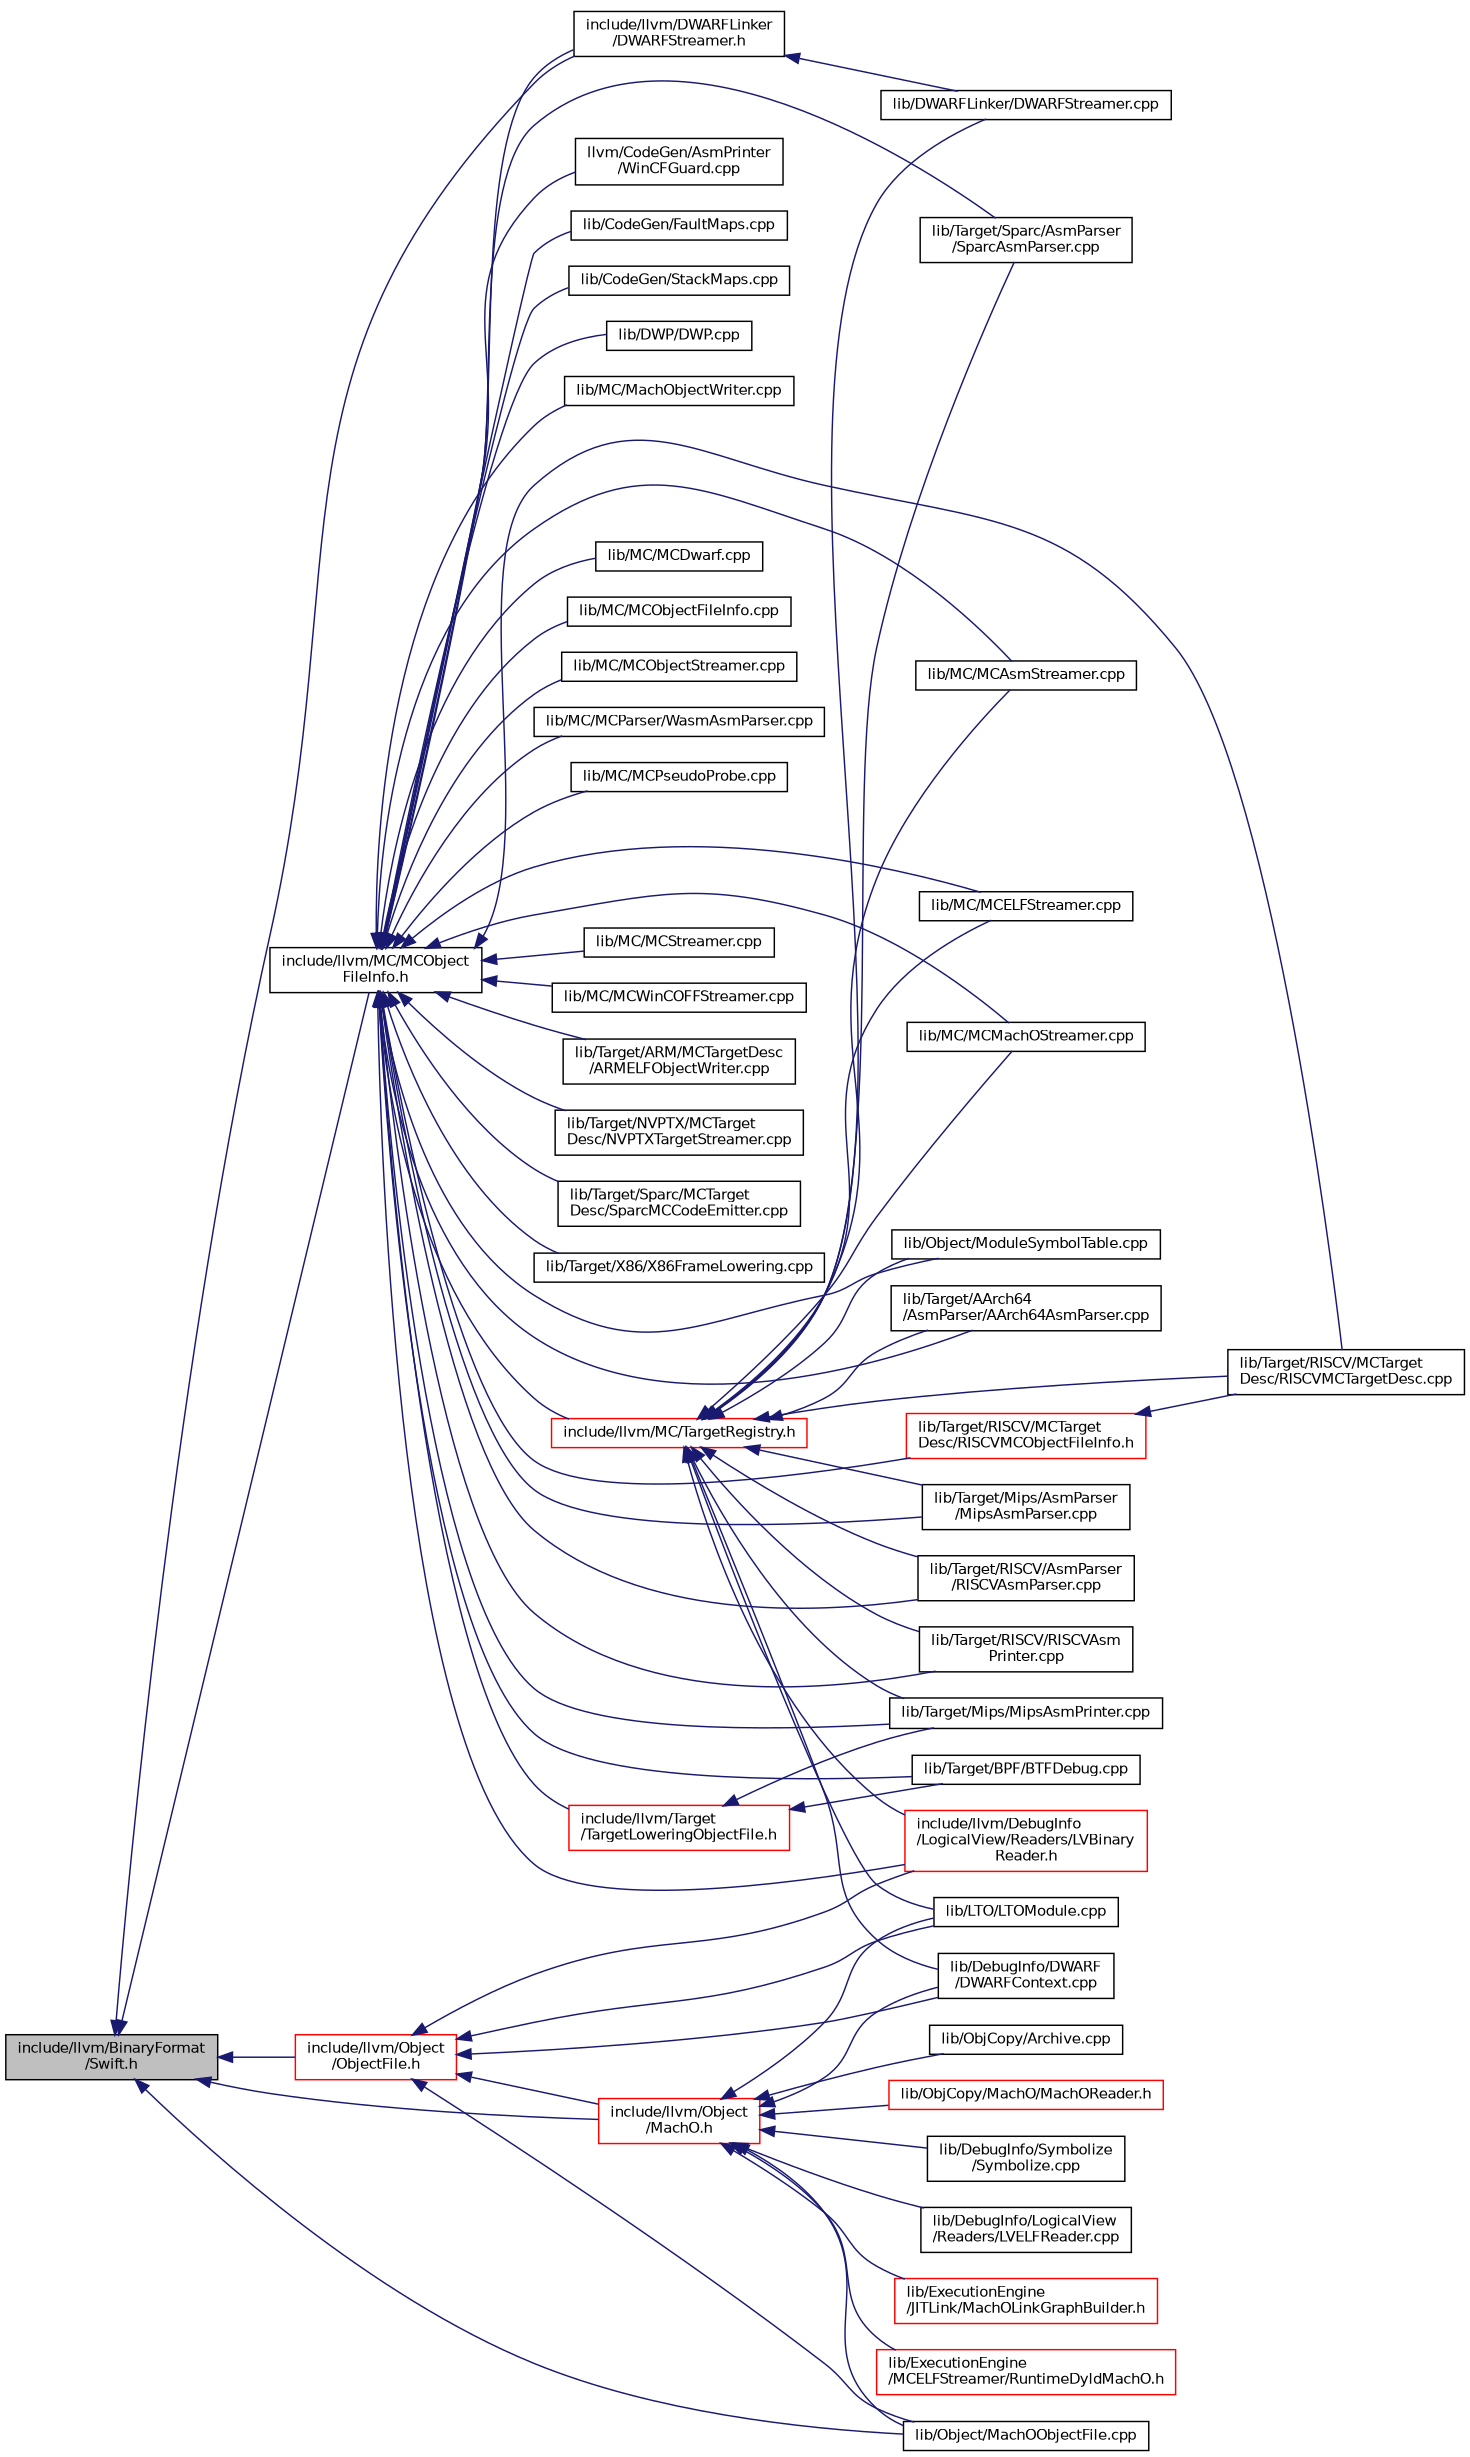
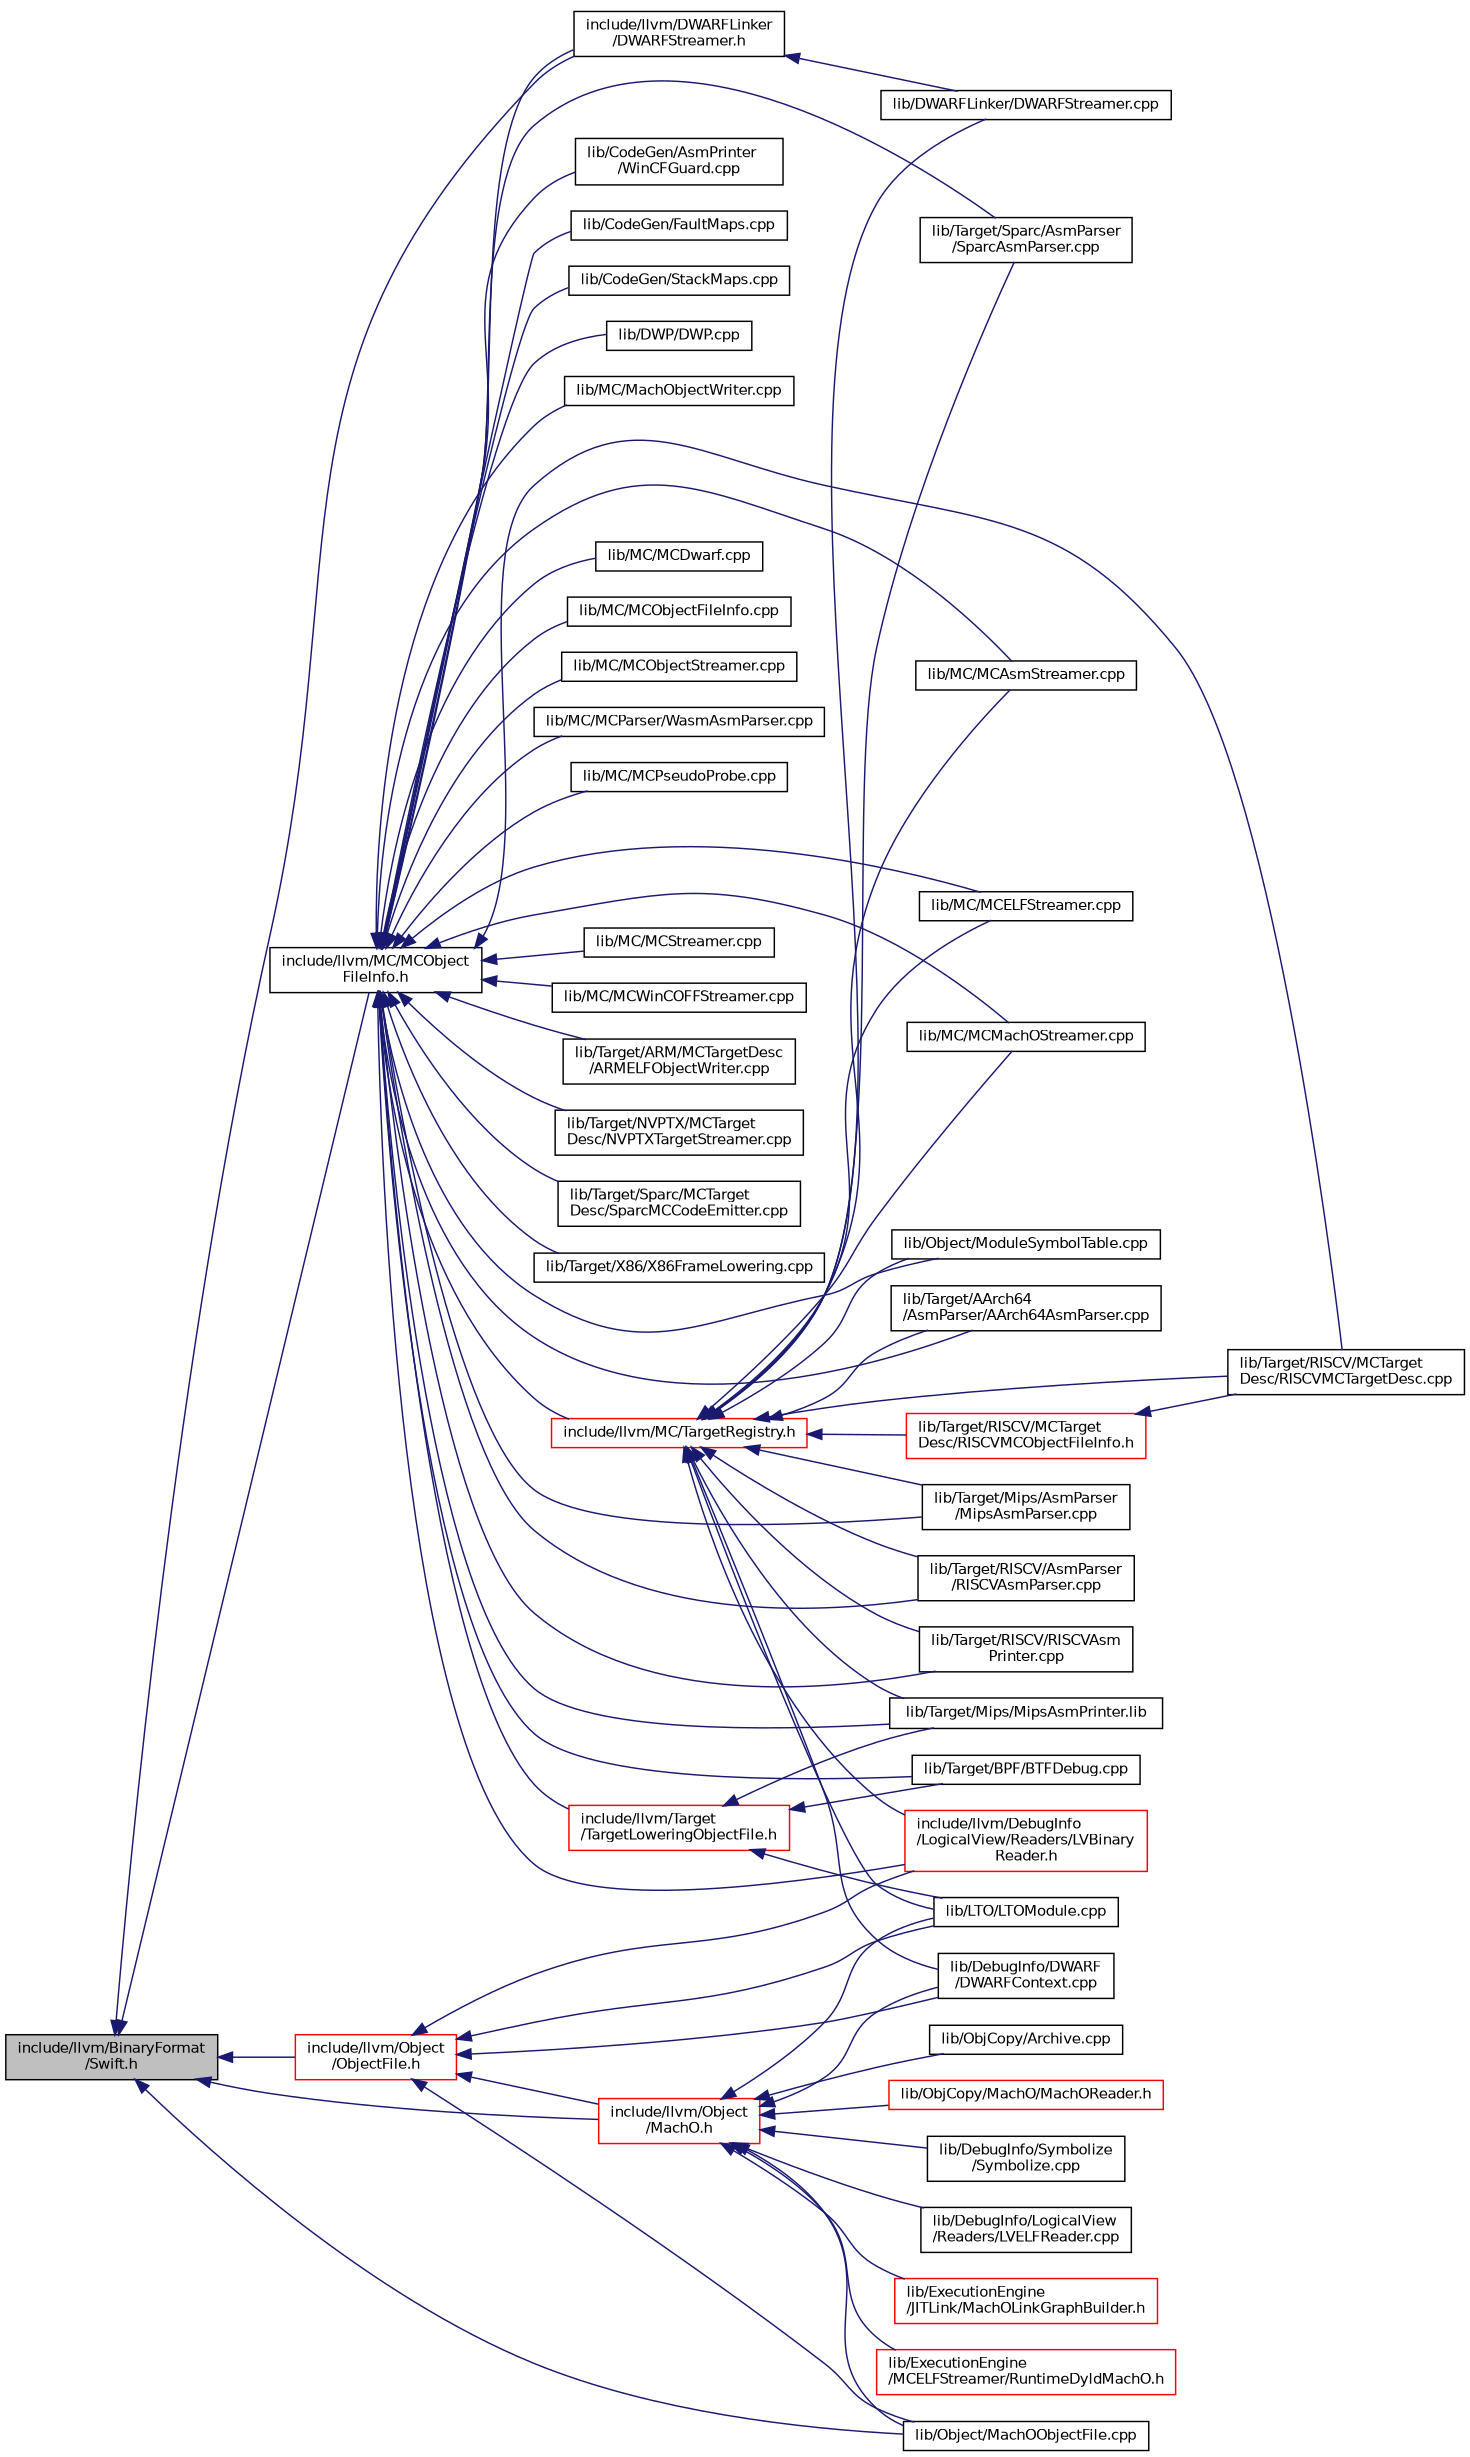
node "llvm/CodeGen/AsmPrinter /WinCFGuard.cpp": label "llvm/CodeGen/AsmPrinter /WinCFGuard.cpp" -> "lib/CodeGen/AsmPrinter /WinCFGuard.cpp"
edge "lib/Target/RISCV/MCTarget Desc/RISCVMCObjectFileInfo.h" -> "include/llvm/MC/MCObject FileInfo.h": now "lib/Target/RISCV/MCTarget Desc/RISCVMCObjectFileInfo.h" -> "include/llvm/MC/TargetRegistry.h"
node "lib/Target/Mips/MipsAsmPrinter.cpp": label "lib/Target/Mips/MipsAsmPrinter.cpp" -> "lib/Target/Mips/MipsAsmPrinter.lib"
edge "lib/LTO/LTOModule.cpp" -> "include/llvm/Target /TargetLoweringObjectFile.h": added
